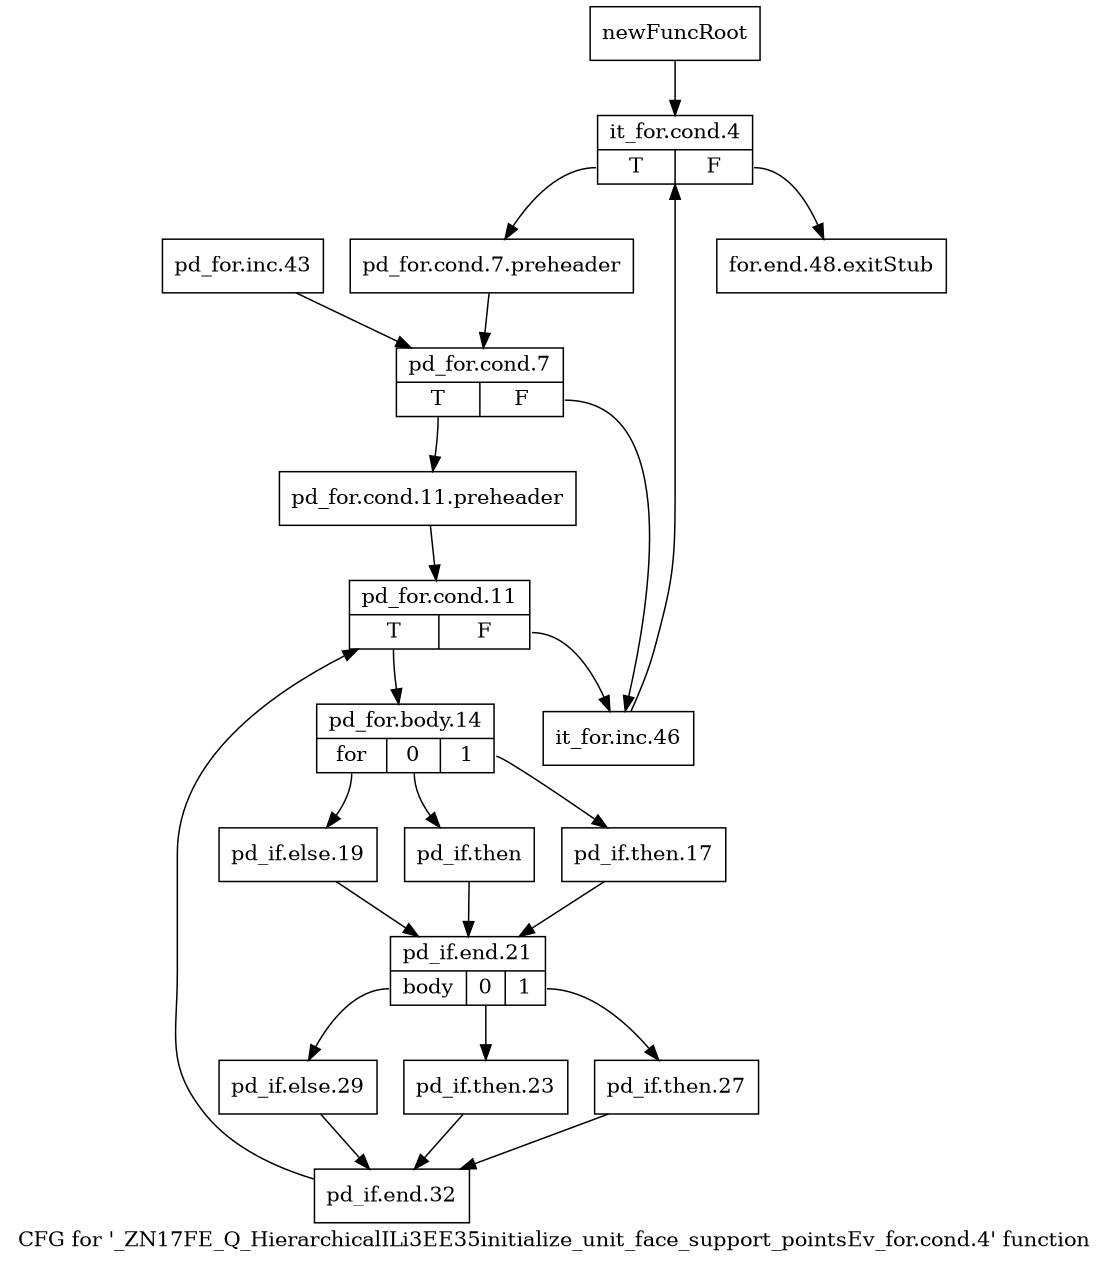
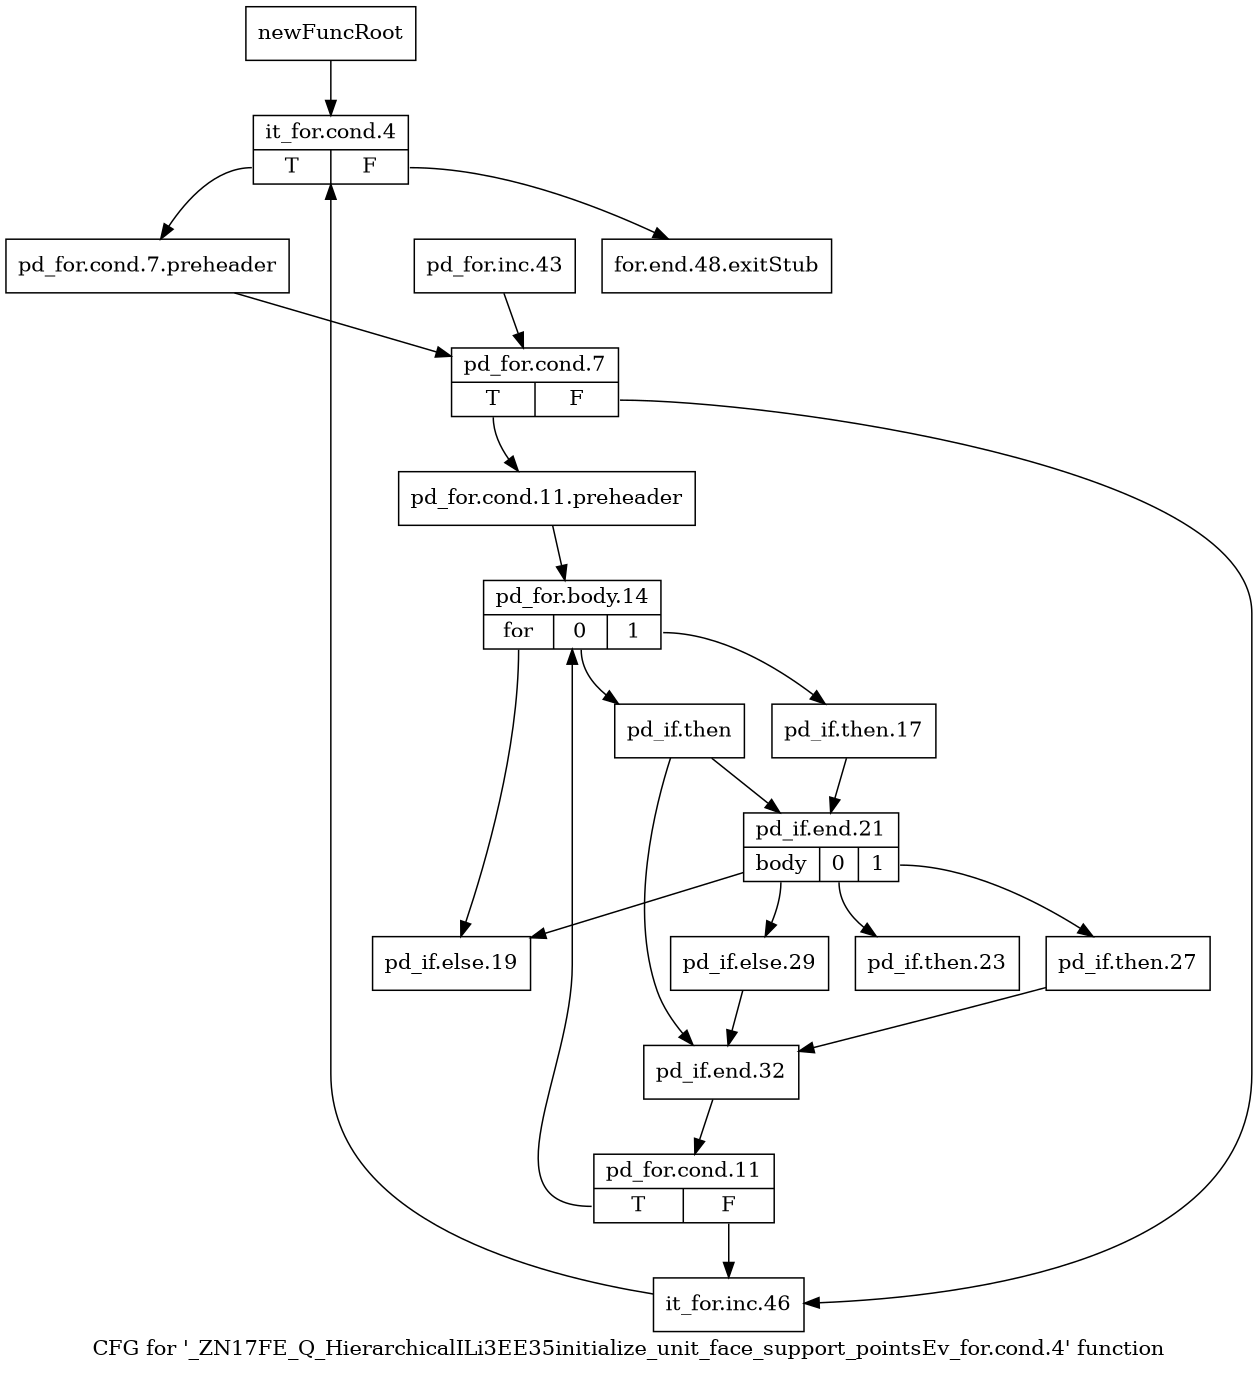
edge "pd_for.cond.11.preheader" -> "pd_for.cond.11": now "pd_for.cond.11.preheader" -> "pd_for.body.14"
edge "pd_if.else.19" -> "pd_if.end.21": reversed
edge "pd_if.then.23" -> "pd_if.end.32": now "pd_if.then" -> "pd_if.end.32"
